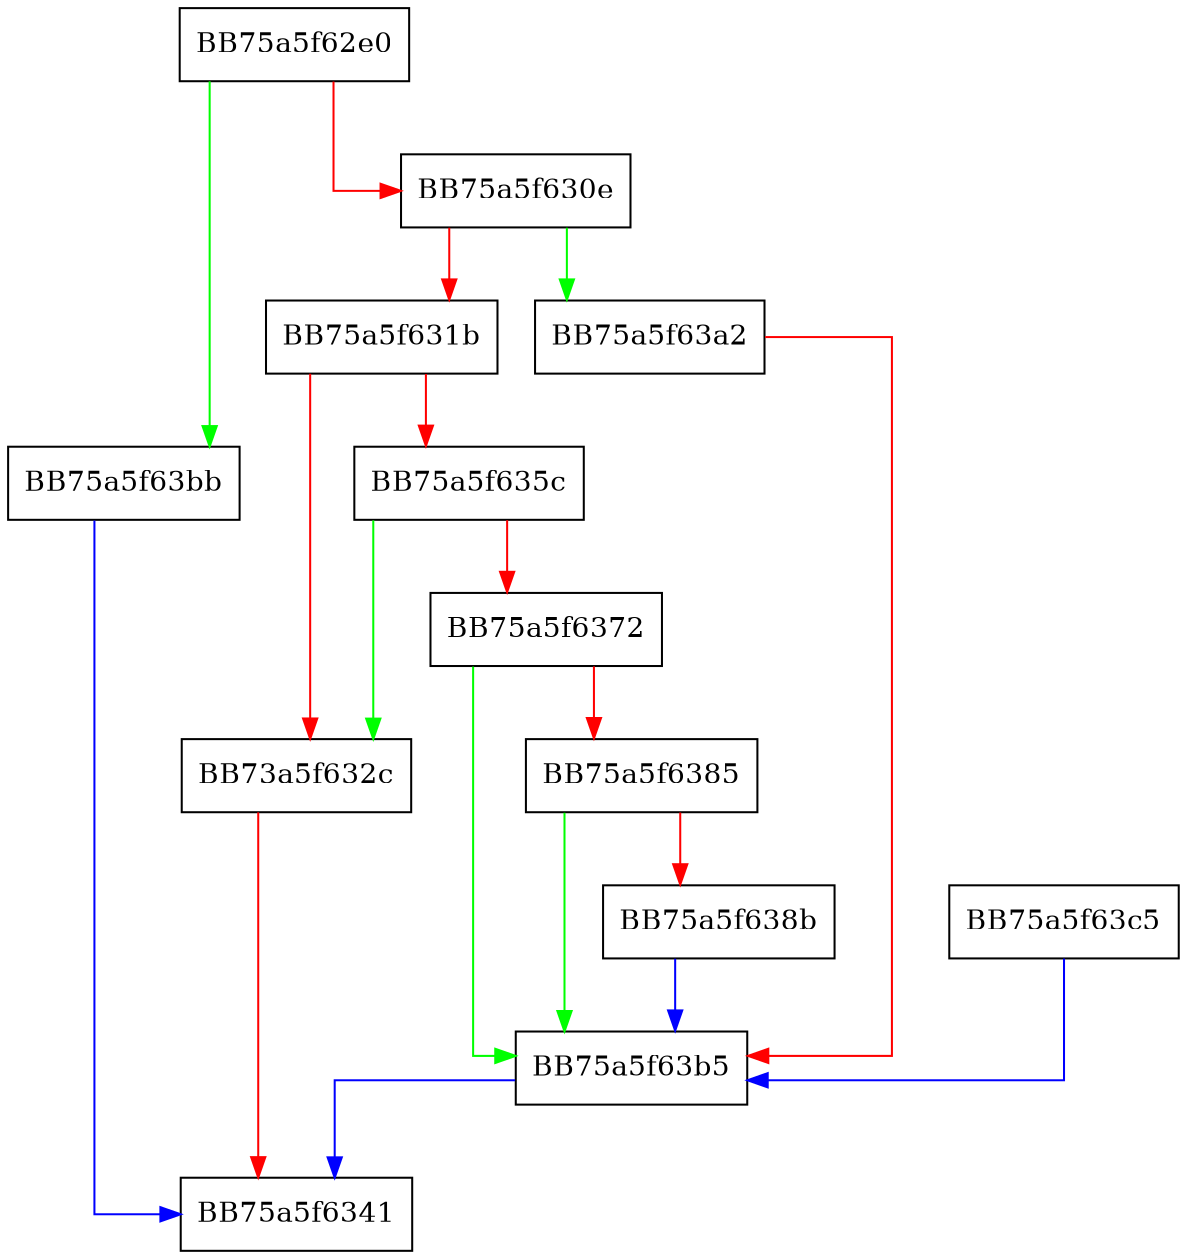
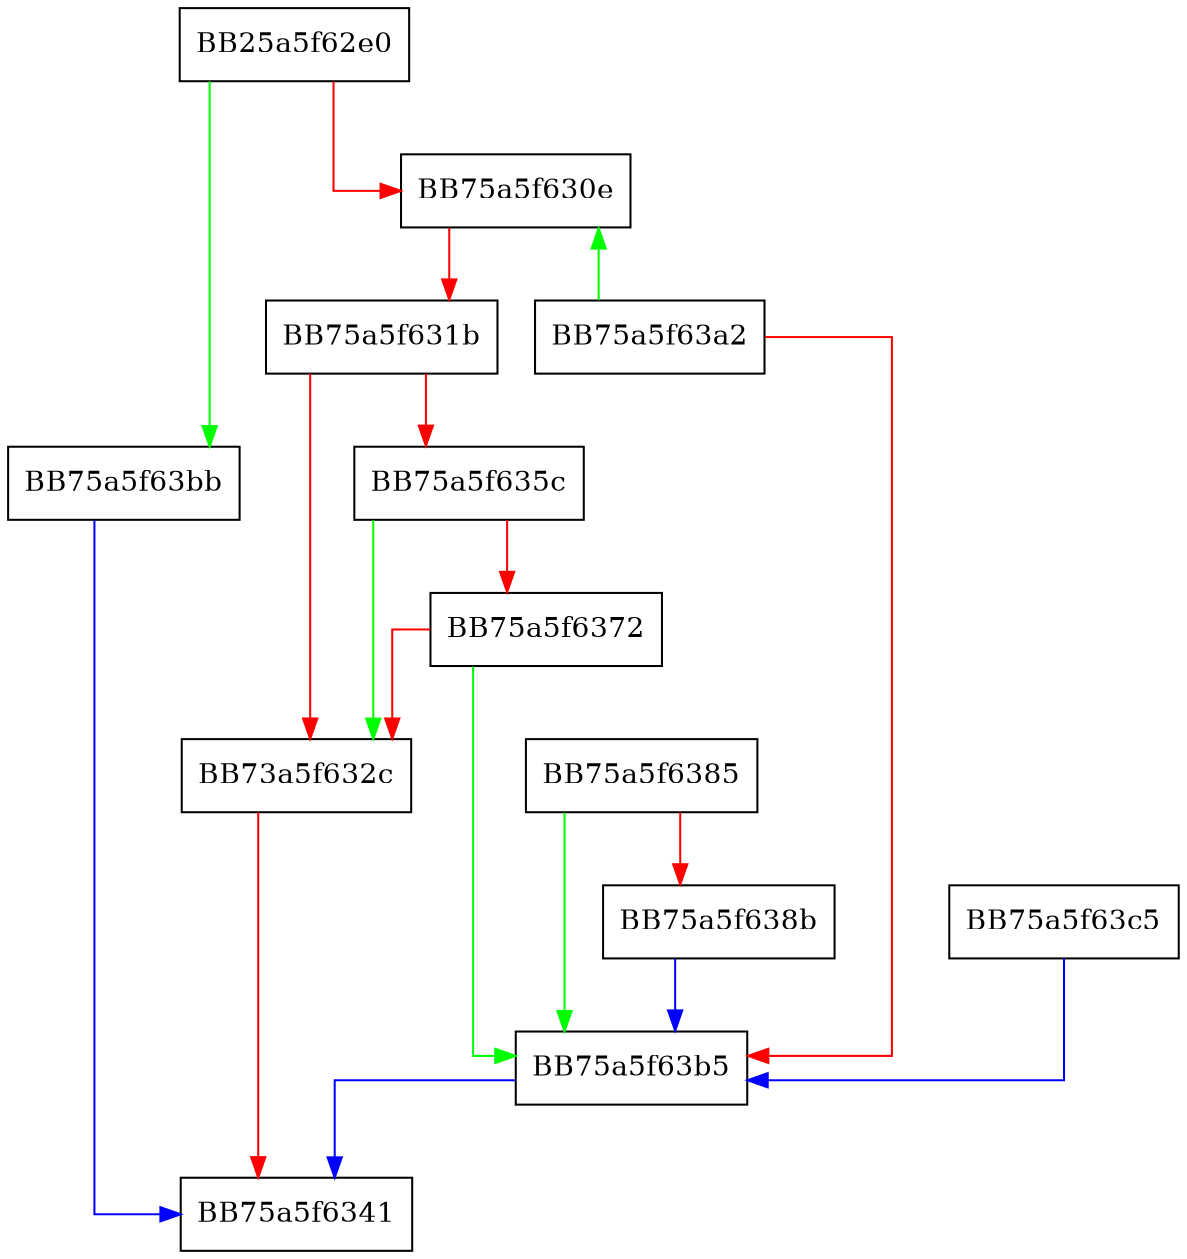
node "BB75a5f62e0": label "BB75a5f62e0" -> "BB25a5f62e0"
edge "BB75a5f630e" -> "BB75a5f63a2": reversed
edge "BB75a5f6372" -> "BB75a5f6385": now "BB75a5f6372" -> "BB73a5f632c"
